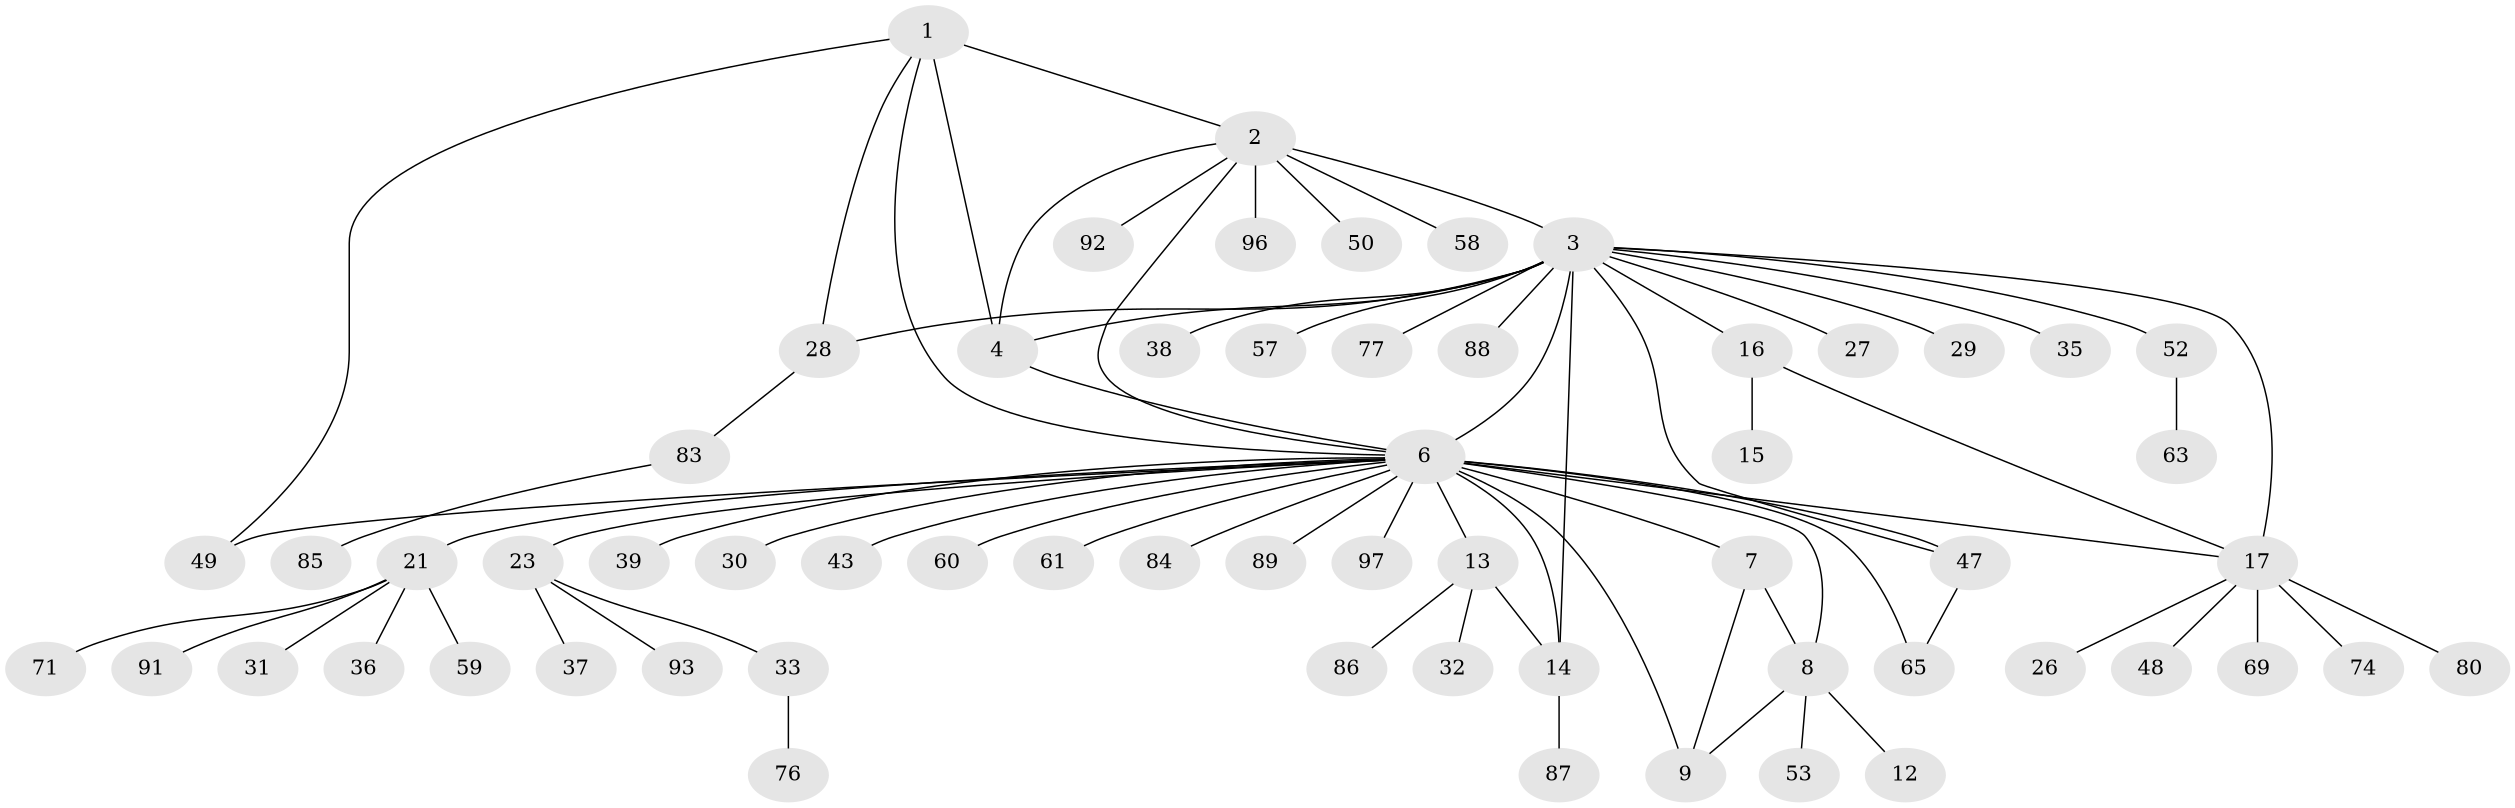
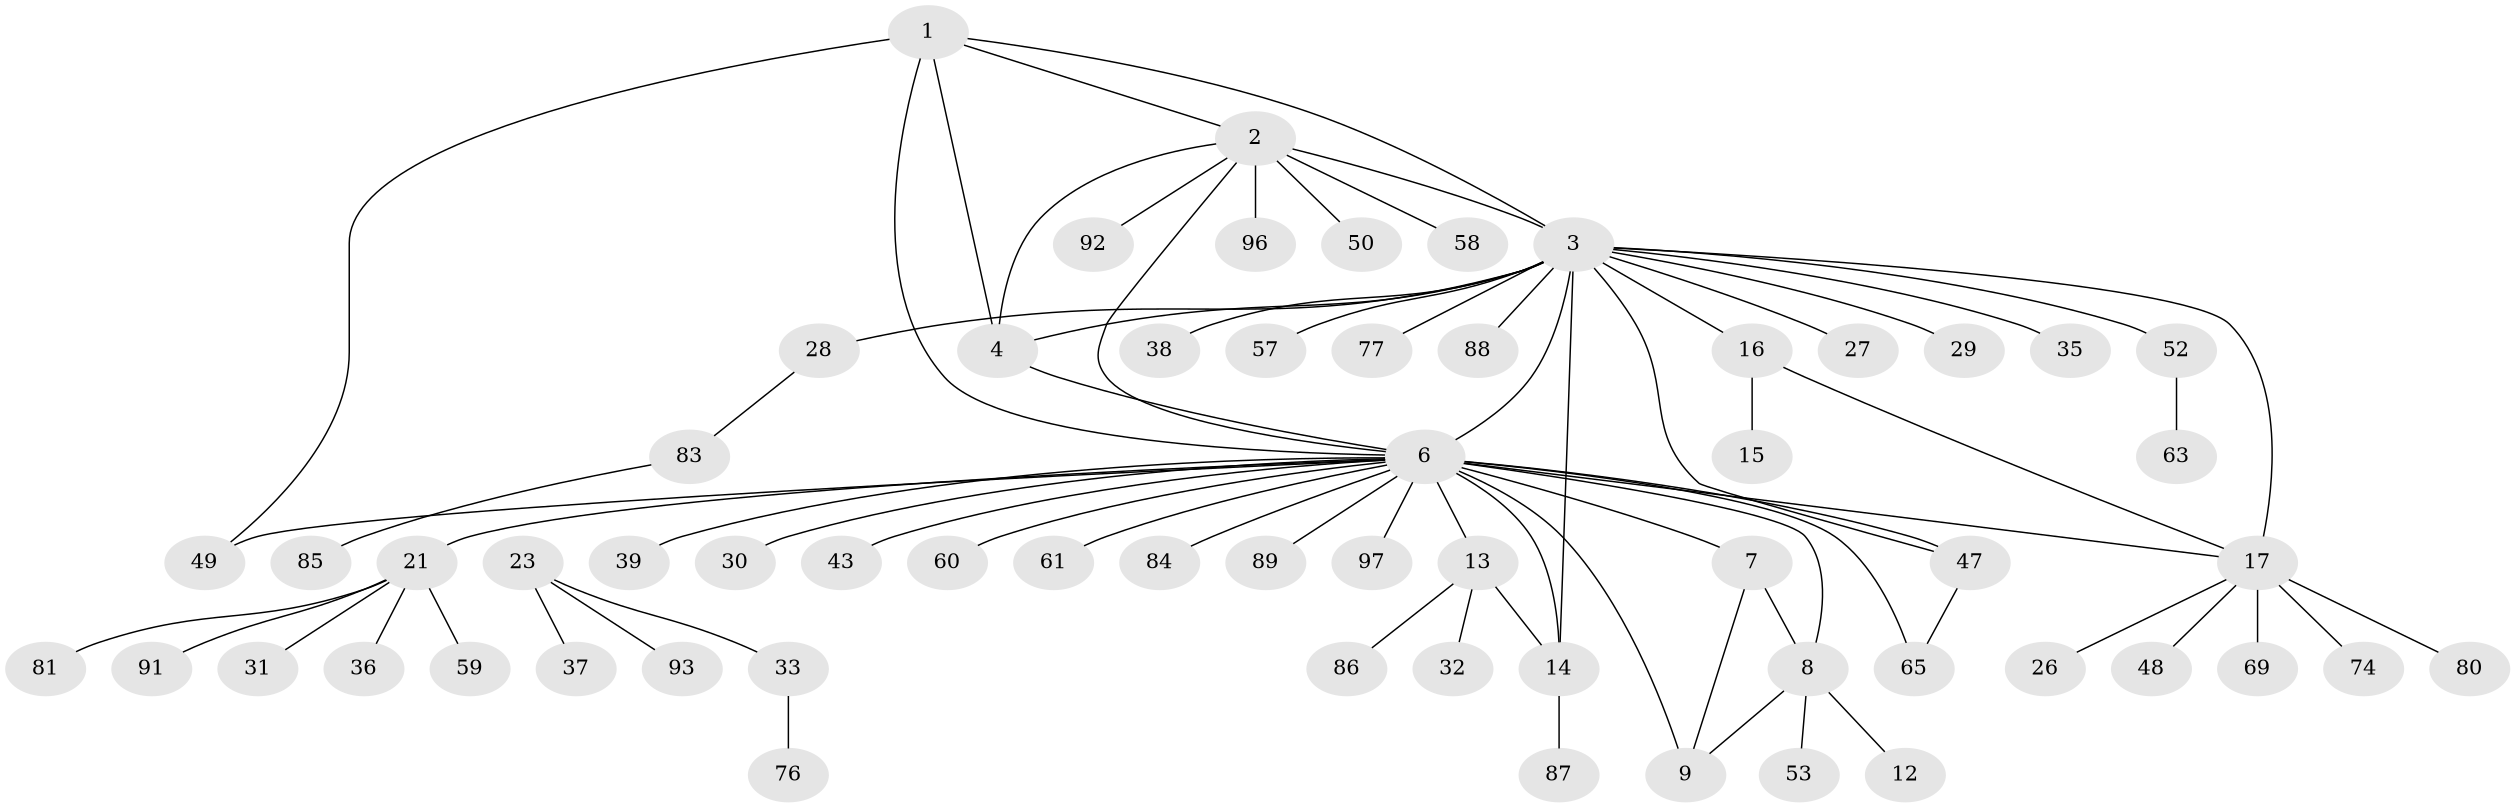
edge "1" -- "28": now "1" -- "3"
edge "6" -- "23": removed
node "71": label "71" -> "81"
